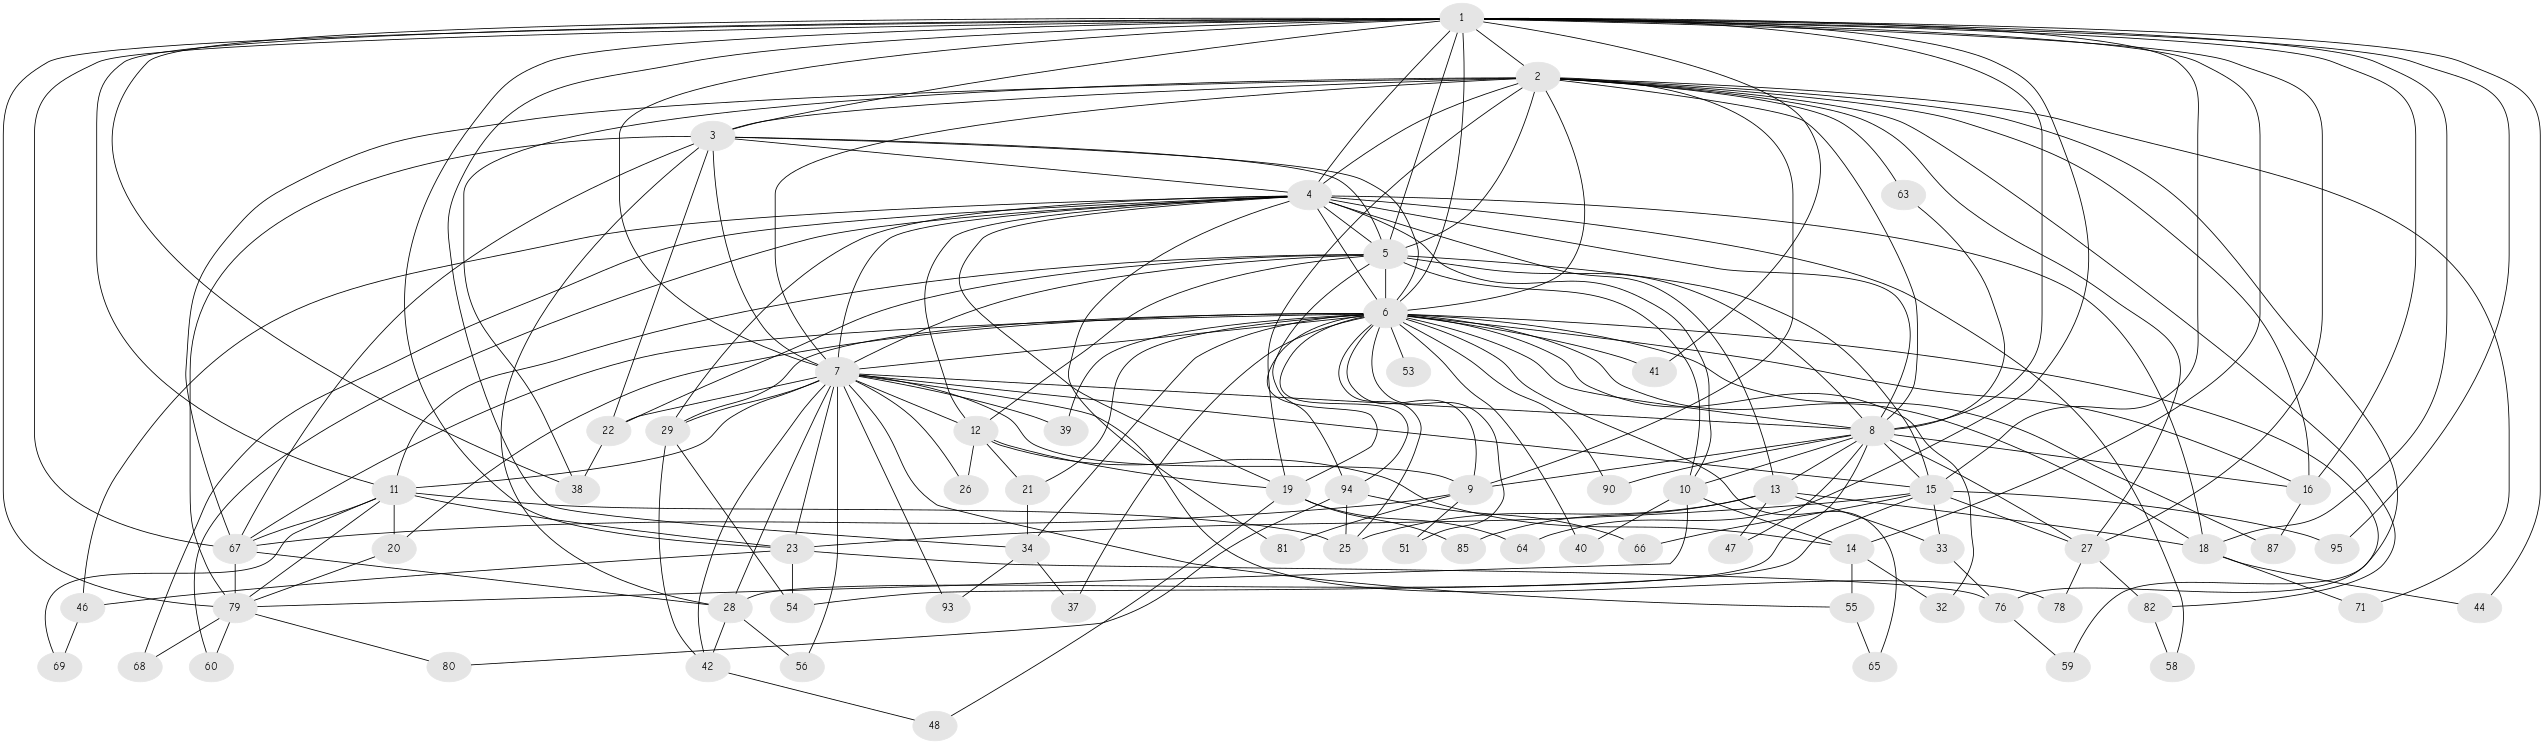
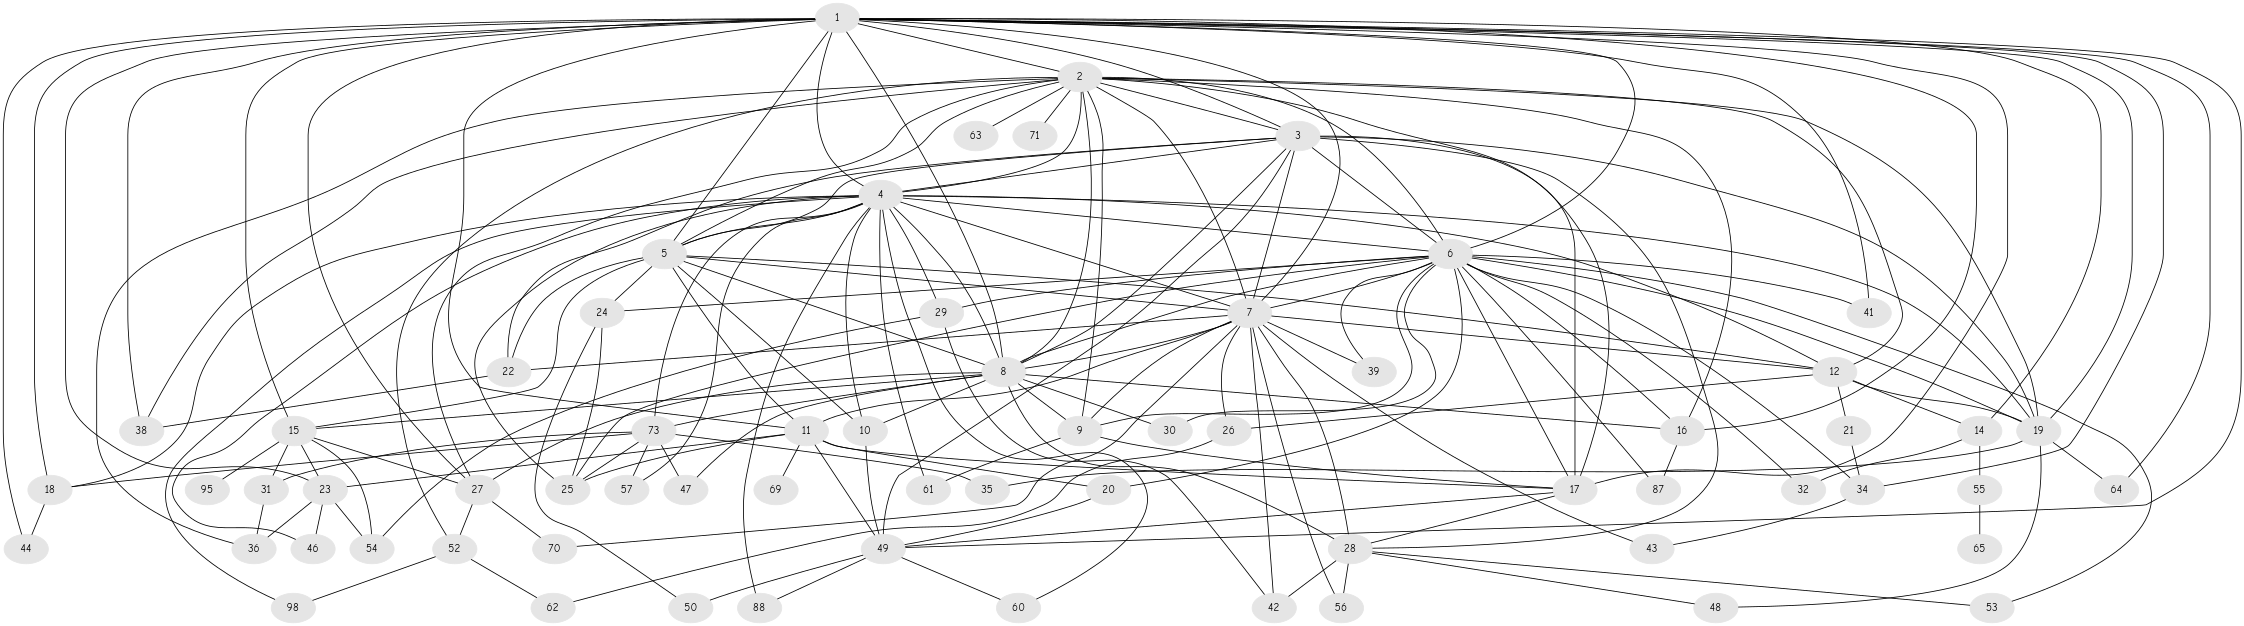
edge "1" -- "95": now "1" -- "19"
edge "2" -- "12": added
edge "3" -- "19": added
edge "4" -- "25": added
edge "5" -- "6": removed
edge "63" -- "8": now "3" -- "8"
edge "6" -- "21": removed
edge "7" -- "29": removed
edge "6" -- "18": removed
edge "7" -- "15": removed
edge "7" -- "23": removed
edge "6" -- "65": removed
node "57": added
node "94": label "94" -> "24"
node "90": label "90" -> "30"
node "13": label "13" -> "73"
edge "10" -- "14": removed
node "67": label "67" -> "17"
node "81": label "81" -> "61"
node "51": removed
node "85": label "85" -> "35"
node "40": removed
node "66": removed
node "33": label "33" -> "31"
edge "7" -- "55": removed
edge "28" -- "53": added
edge "18" -- "71": removed
node "79": label "79" -> "49"
node "62": added
node "93": label "93" -> "43"
node "37": removed
node "76": label "76" -> "36"
node "78": label "78" -> "70"
node "82": label "82" -> "52"
edge "46" -- "69": removed
node "68": label "68" -> "88"
node "80": label "80" -> "50"
node "59": removed
node "58": label "58" -> "98"
edge "42" -- "48": now "28" -- "48"
